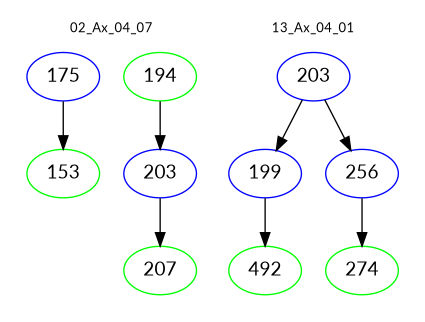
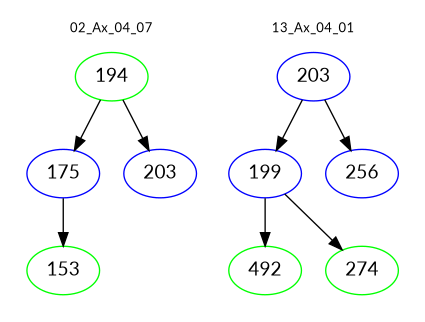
edge "194" -> "175": added
edge "256" -> "274": now "199" -> "274"
node "207": removed
